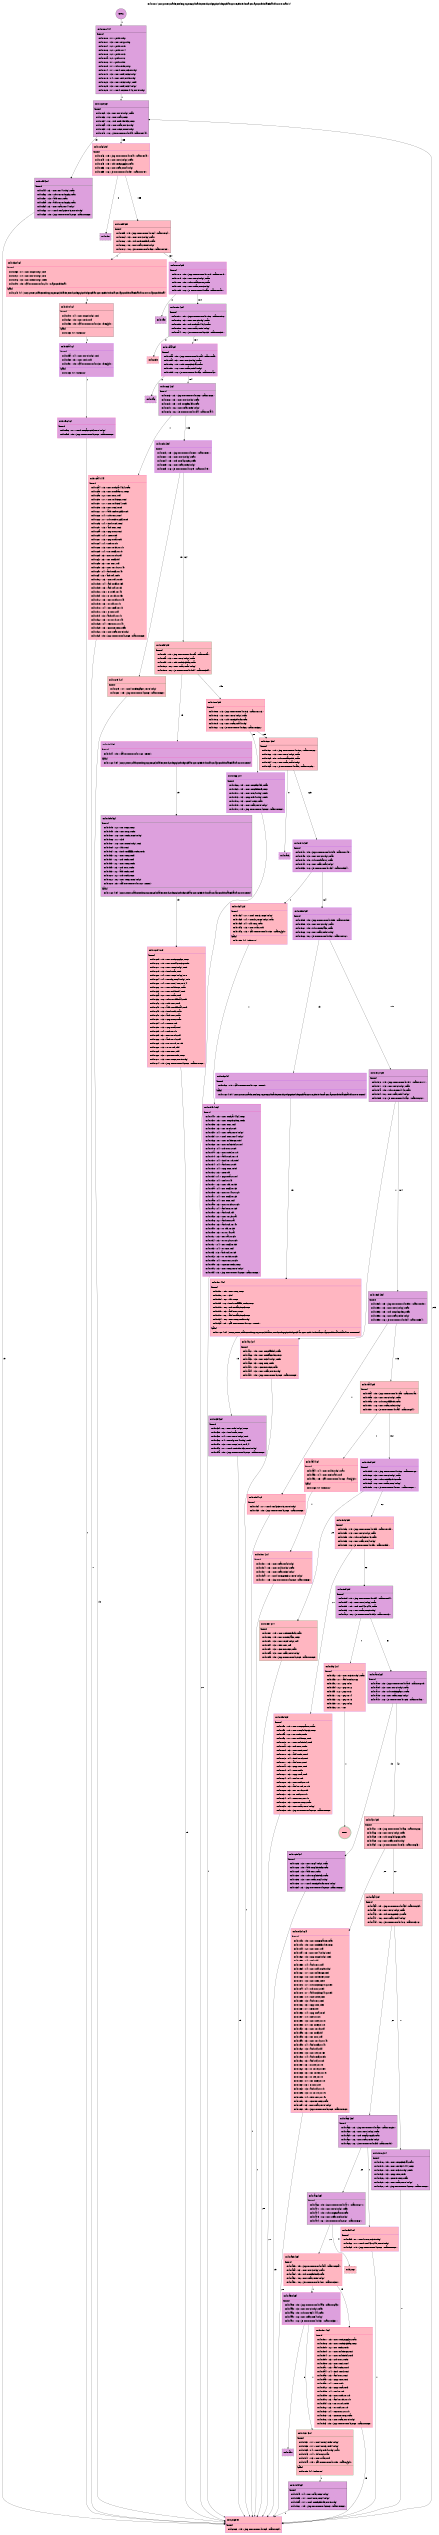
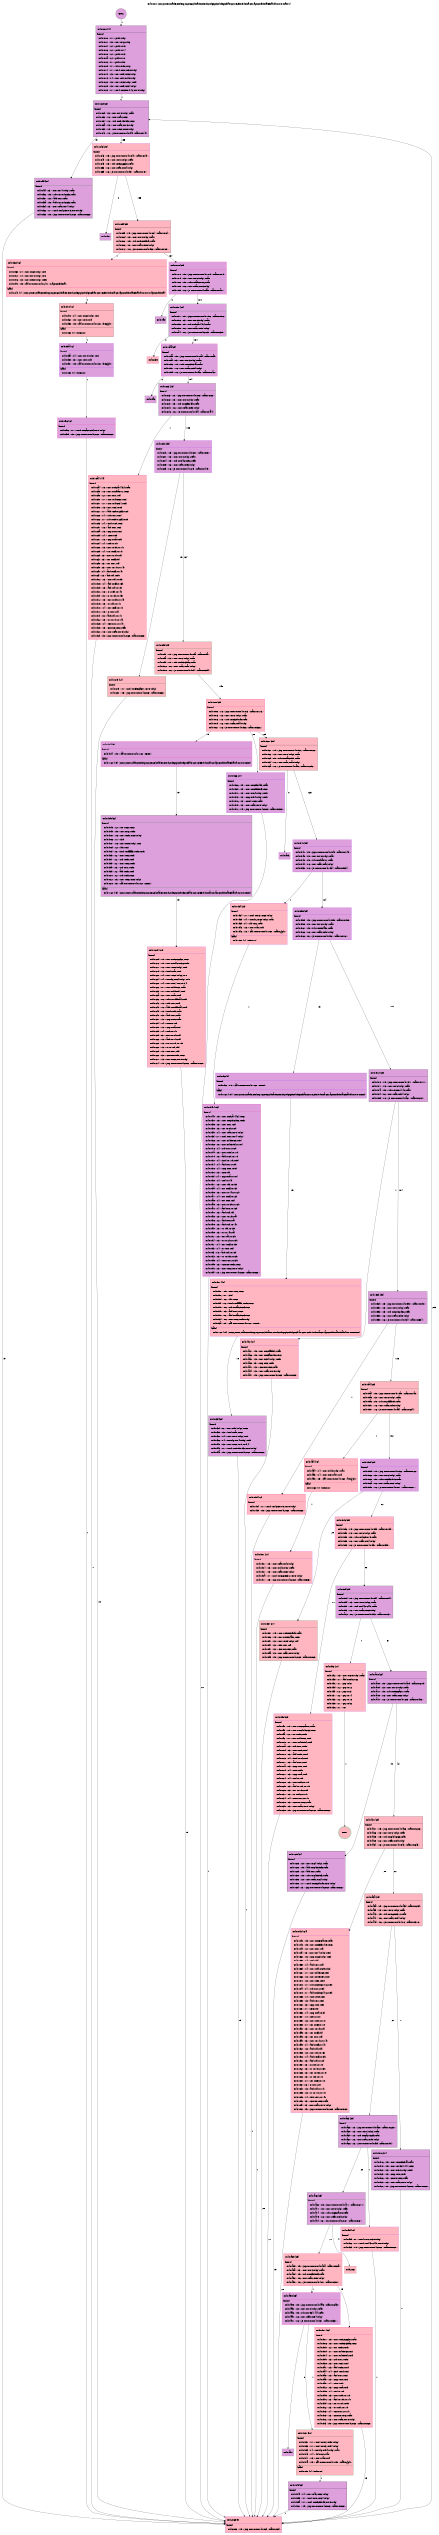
edge "0x4018f5 [25]" -> "0x401bd4 [5]": now "0x40190e [25]" -> "0x401bd4 [5]"
